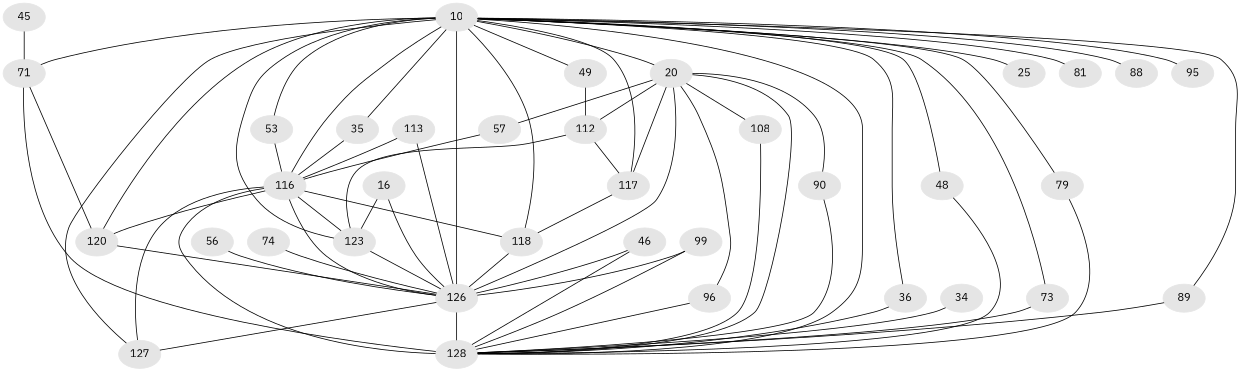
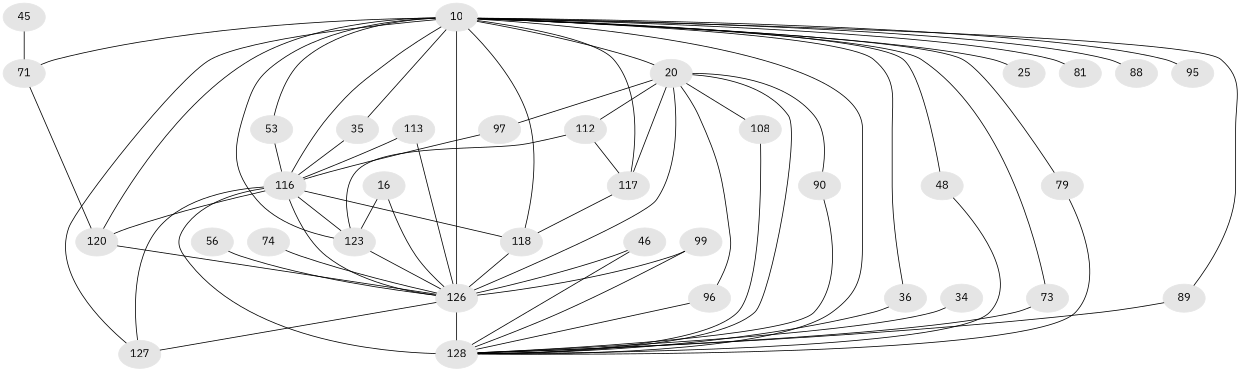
node "49": removed
node "57": label "57" -> "97"
edge "71" -- "128": removed
